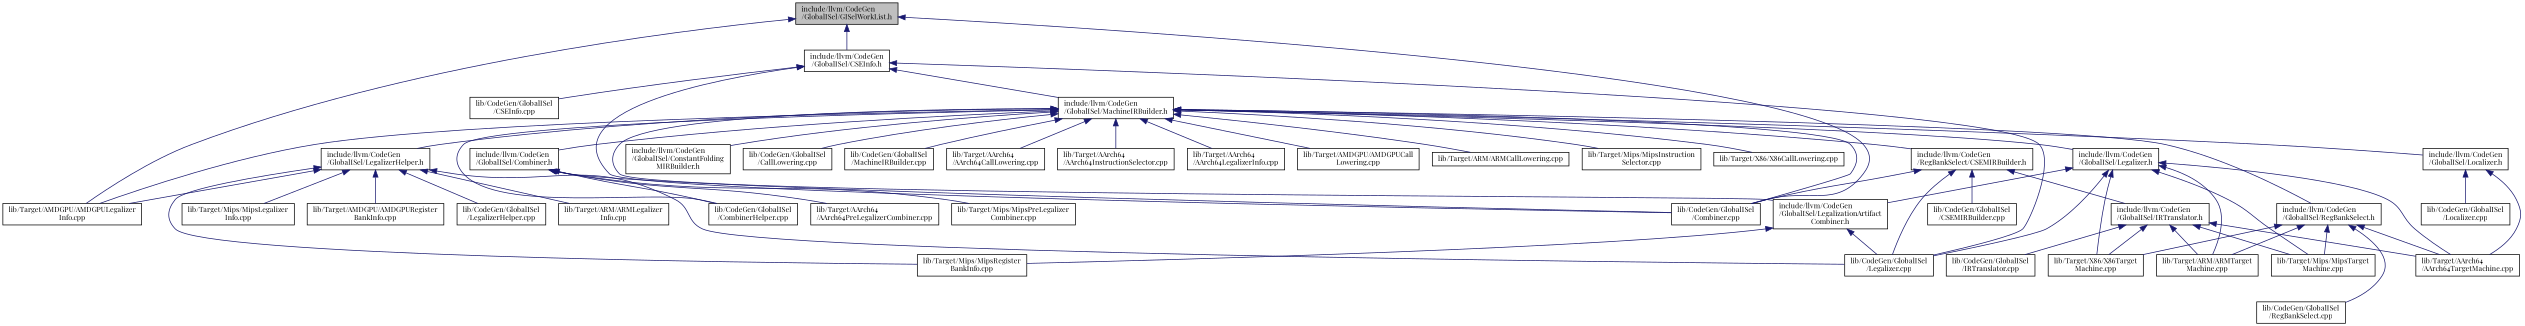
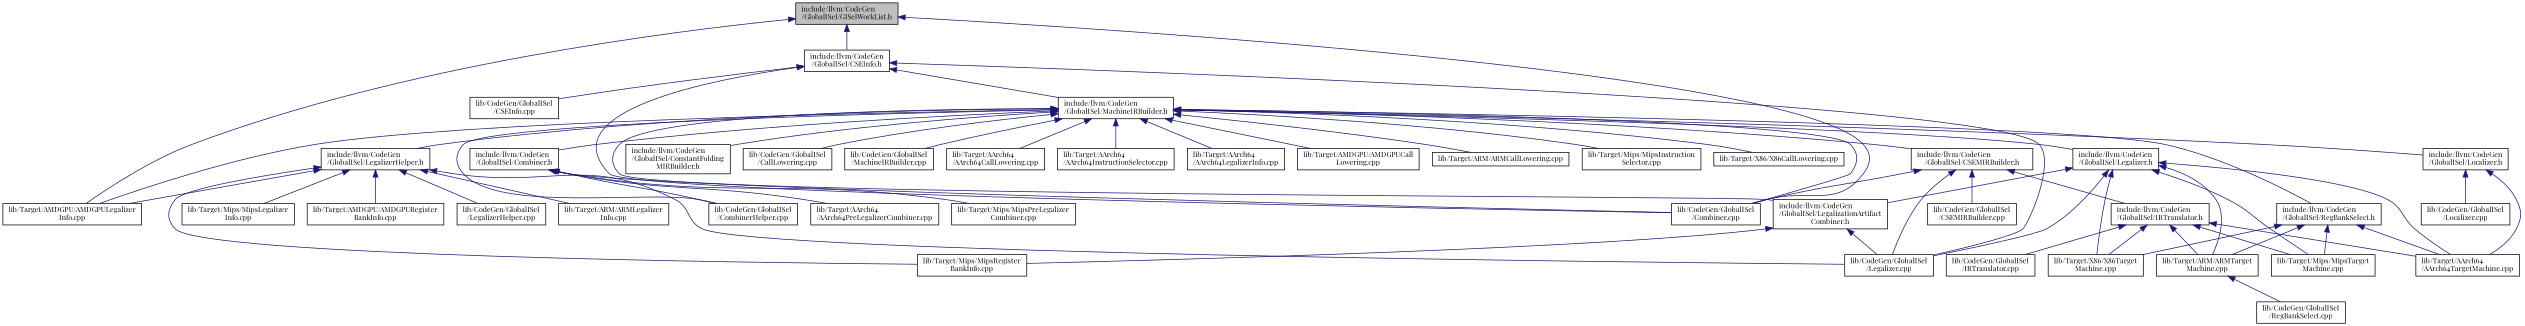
node "include/llvm/CodeGen /RegBankSelect/CSEMIRBuilder.h": label "include/llvm/CodeGen /RegBankSelect/CSEMIRBuilder.h" -> "include/llvm/CodeGen /GlobalISel/CSEMIRBuilder.h"
edge "lib/CodeGen/GlobalISel /RegBankSelect.cpp" -> "include/llvm/CodeGen /GlobalISel/RegBankSelect.h": now "lib/CodeGen/GlobalISel /RegBankSelect.cpp" -> "lib/Target/ARM/ARMTarget Machine.cpp"
